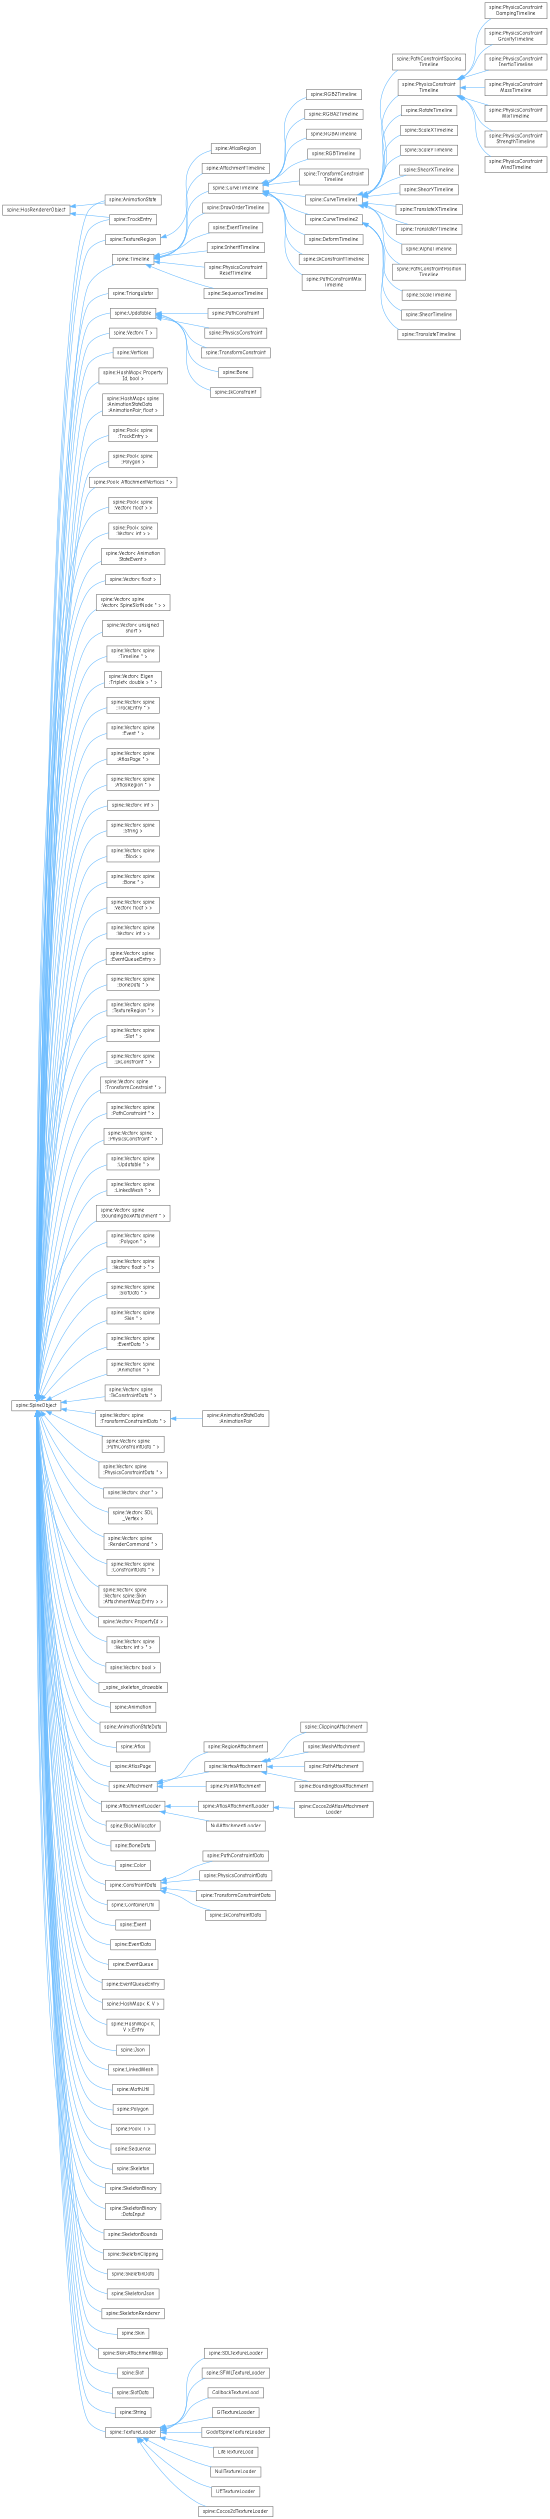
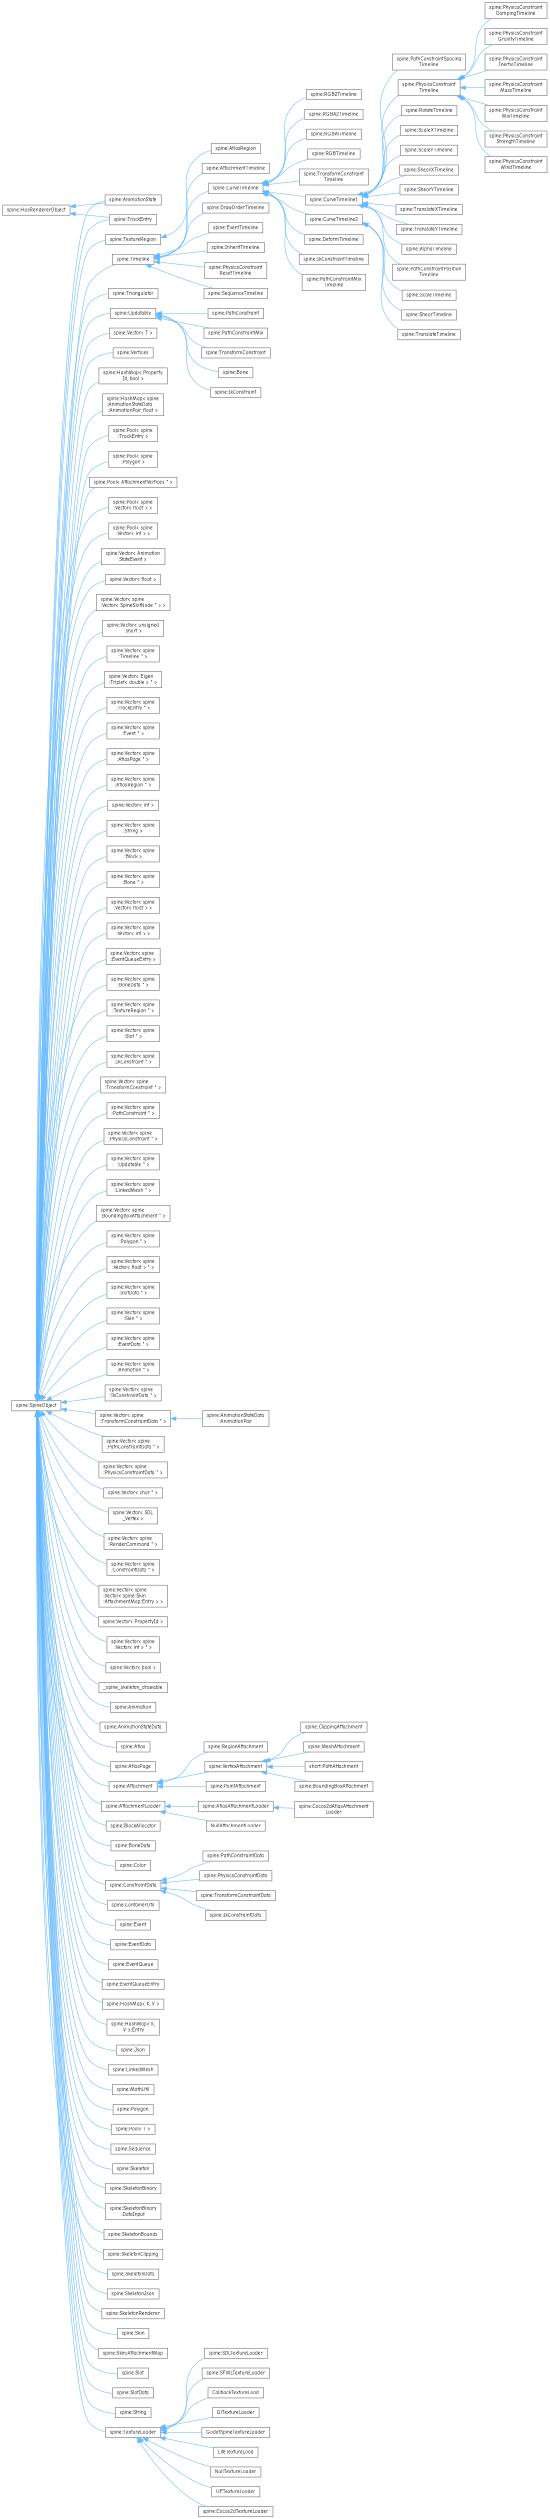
node "spine::PhysicsConstraint": label "spine::PhysicsConstraint" -> "spine::PathConstraintMix"
node "spine::PathAttachment": label "spine::PathAttachment" -> "short::PathAttachment"
